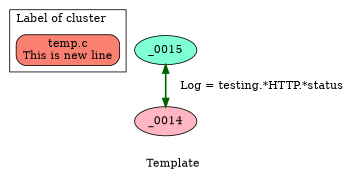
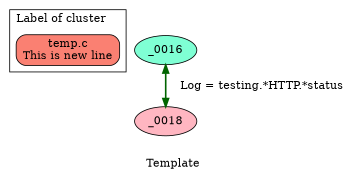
node "_0015": label "_0015" -> "_0016"
node "_0014": label "_0014" -> "_0018"
